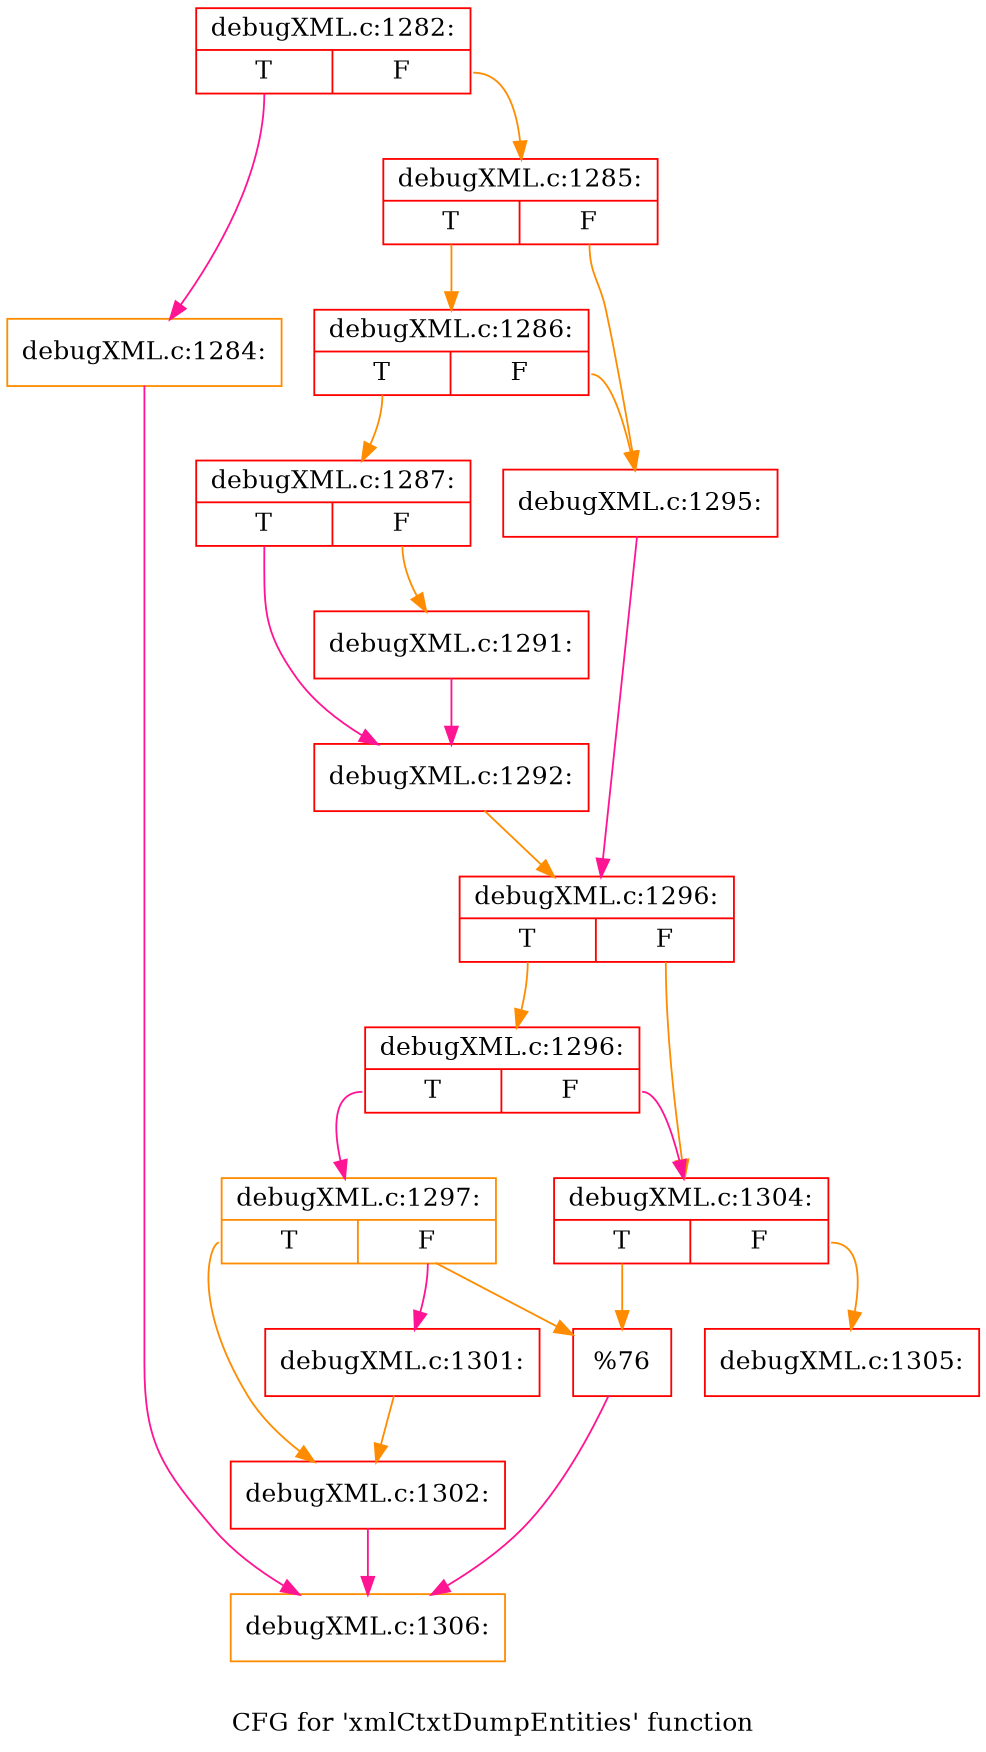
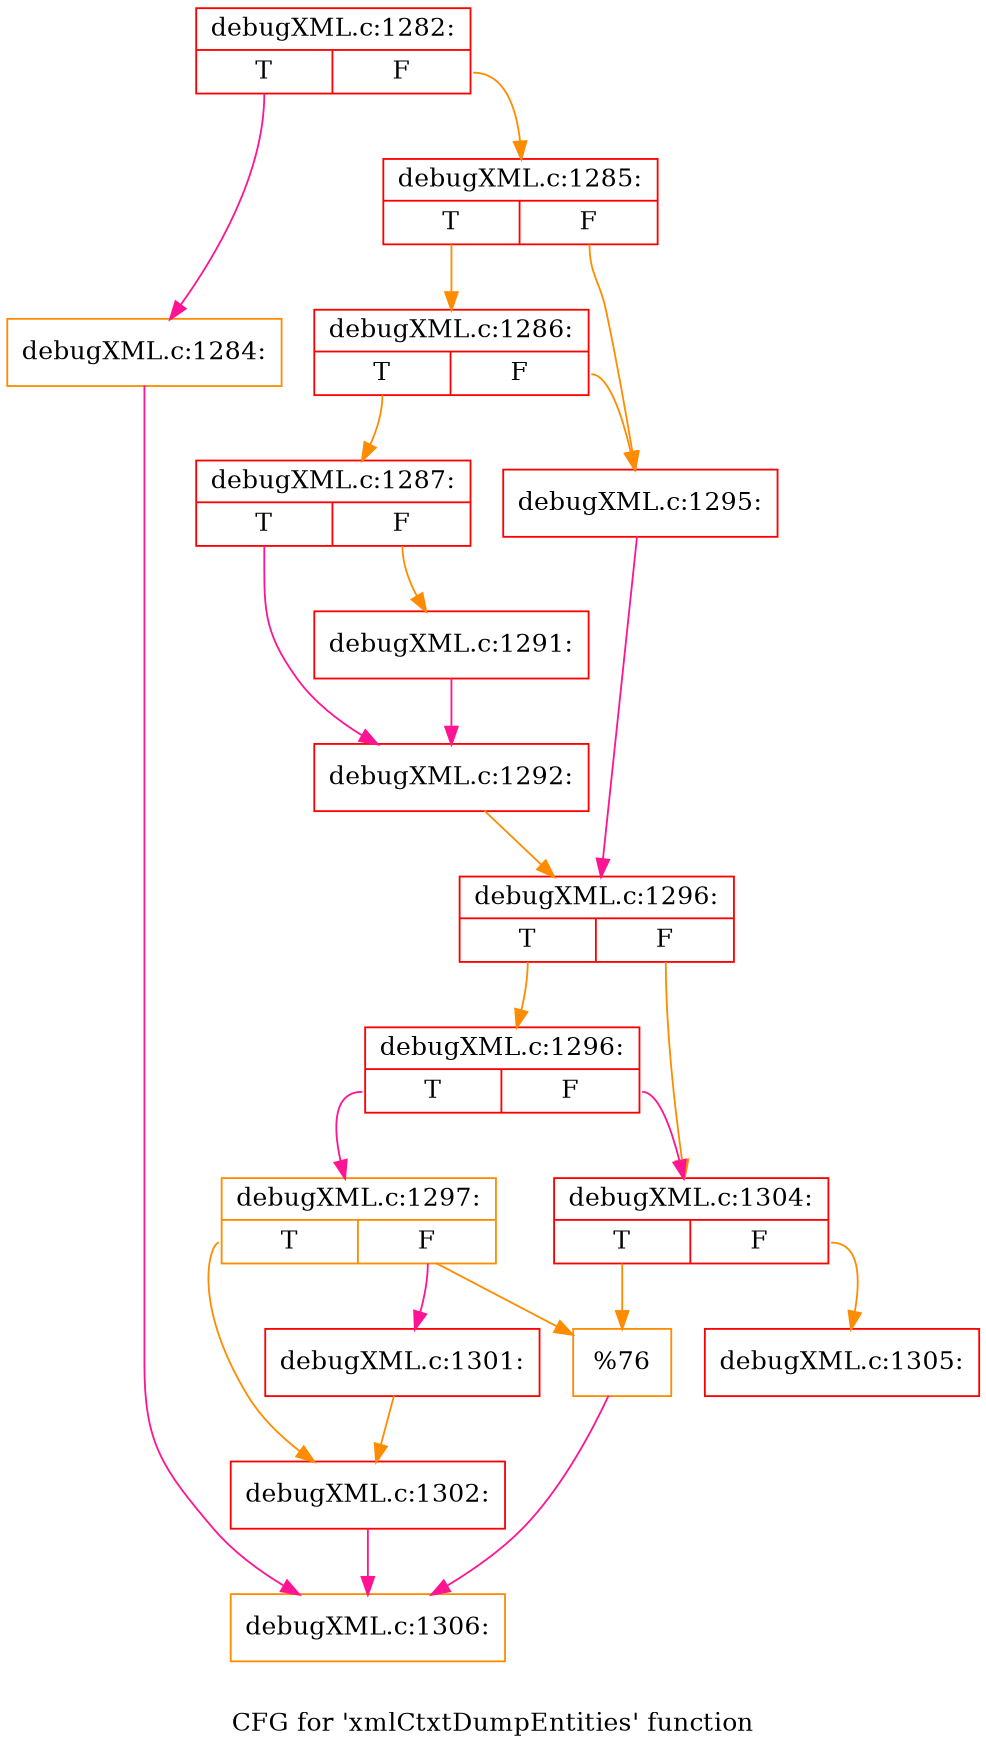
node "%76": color red -> darkorange
